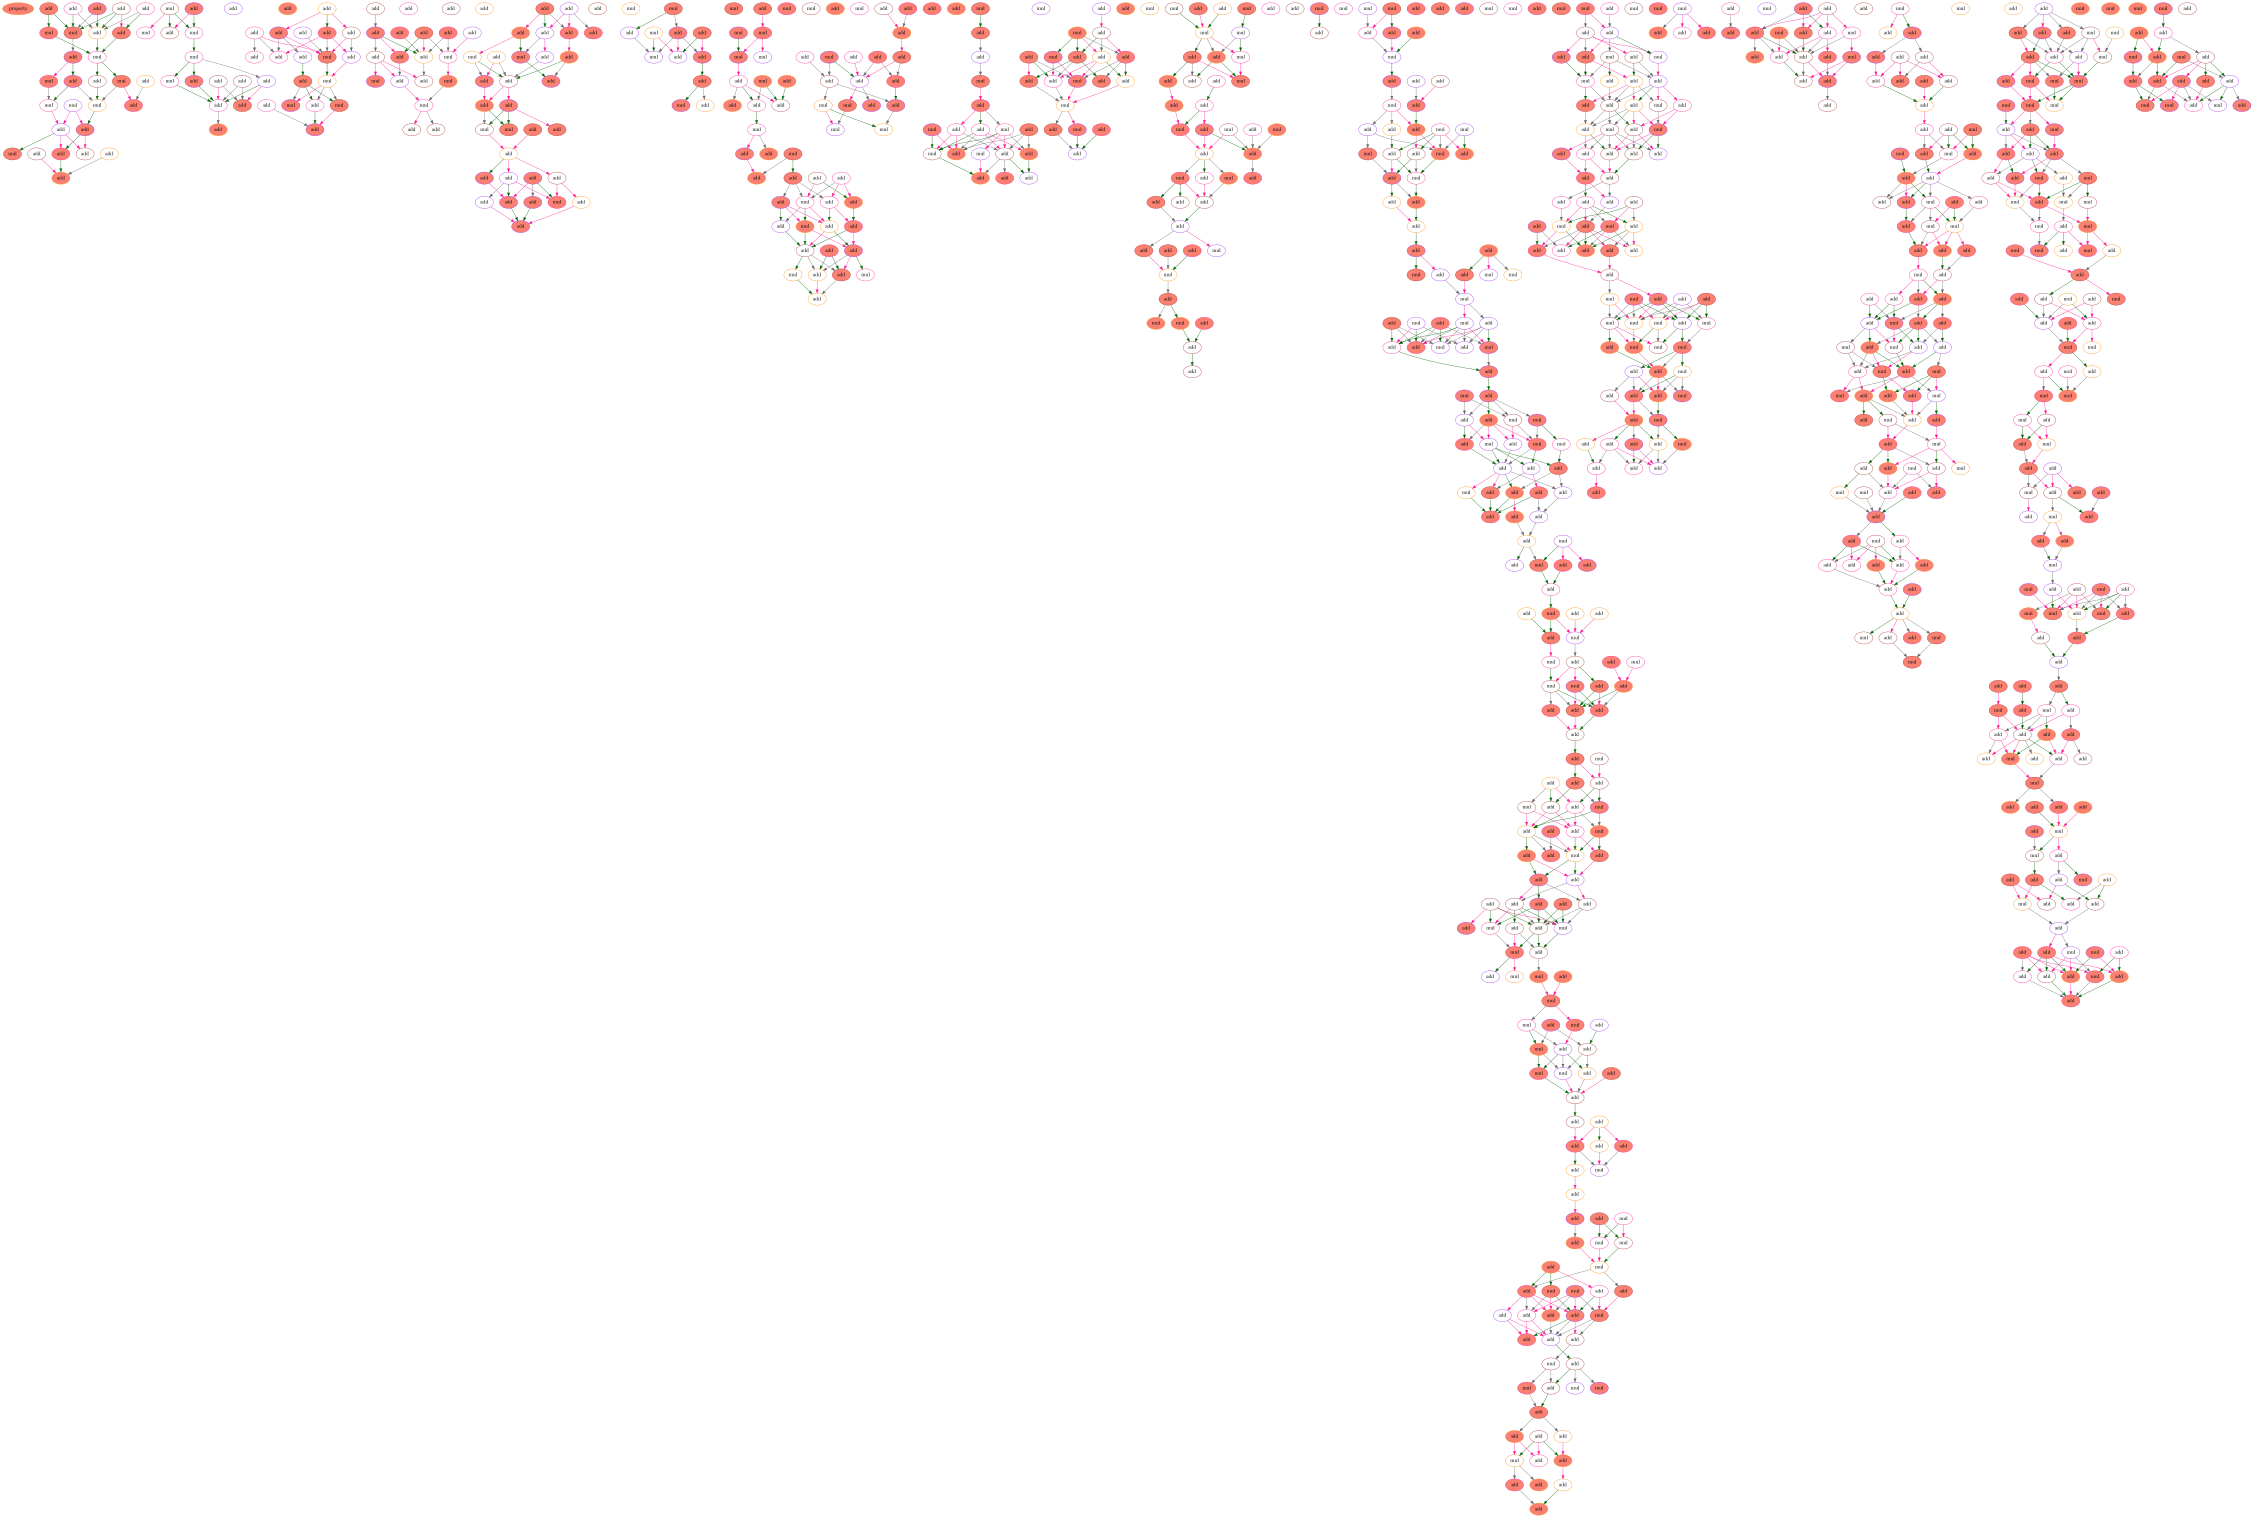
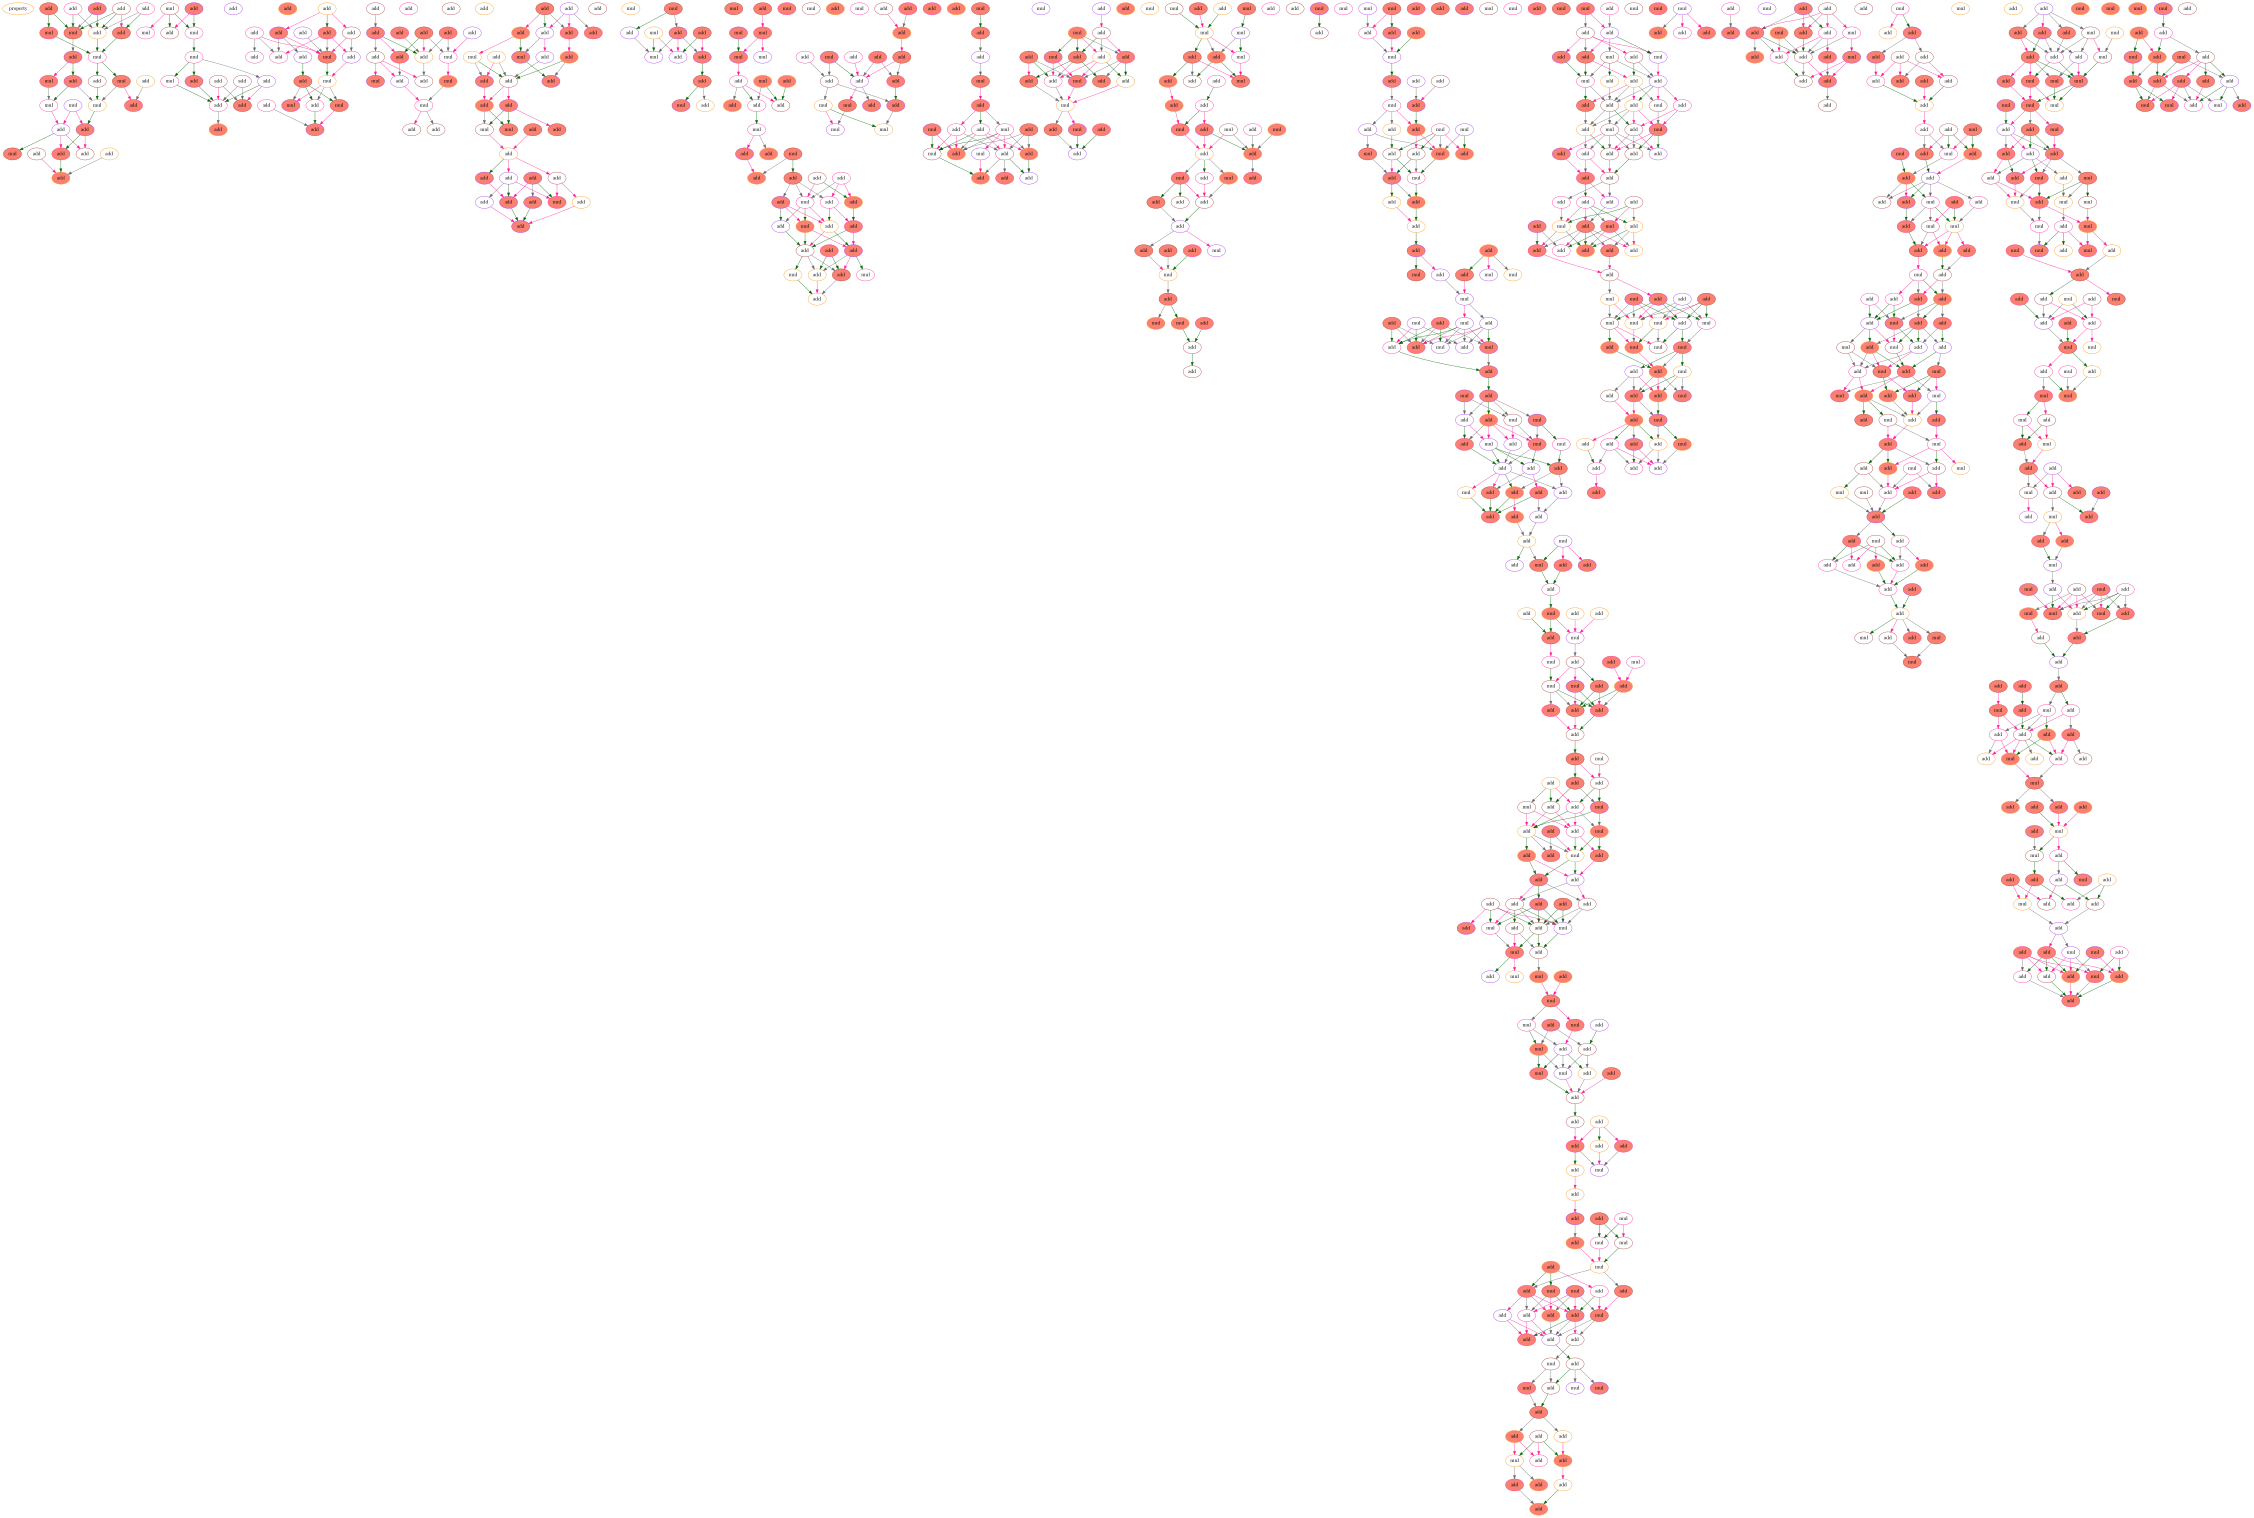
node "property": fillcolor salmon -> white
